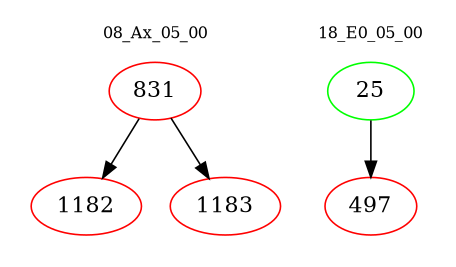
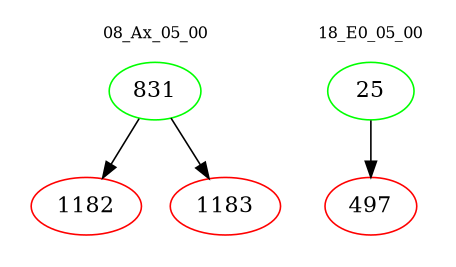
node "831": color red -> green
